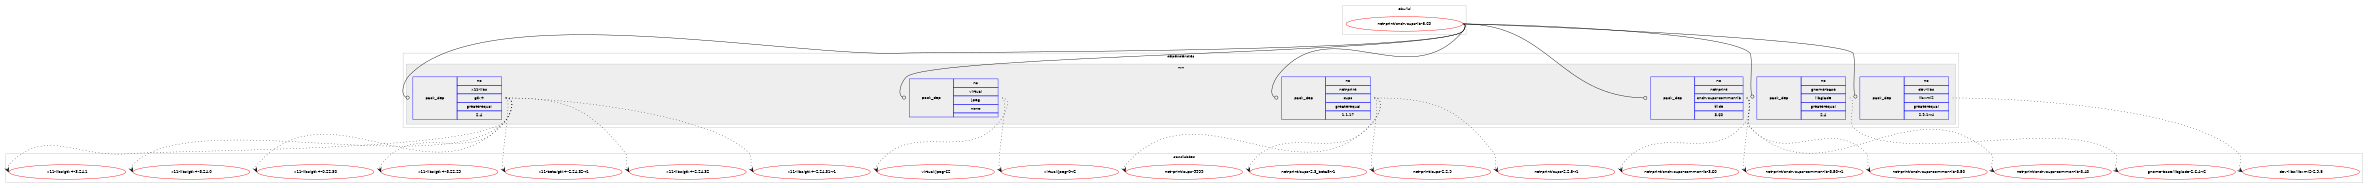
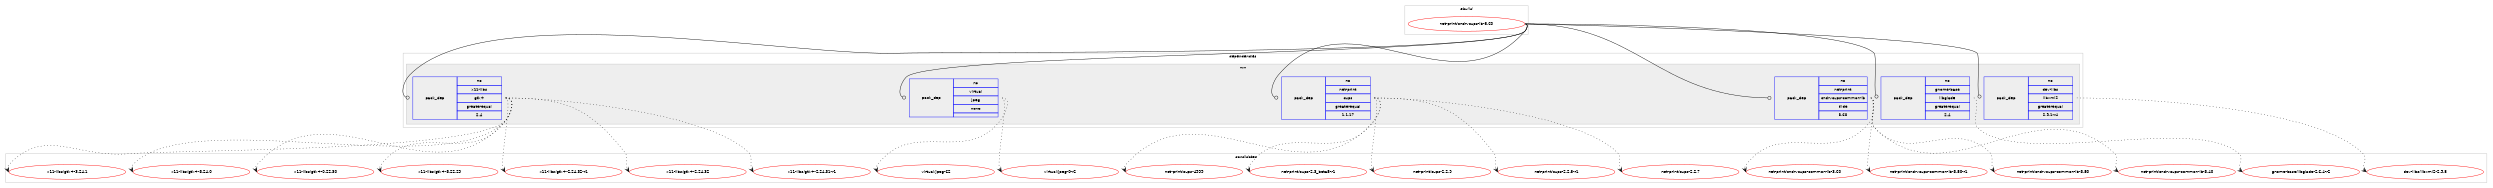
node "x11-beta/gtk+-2.24.32-r1": label "x11-beta/gtk+-2.24.32-r1" -> "x11-libs/gtk+-2.24.32-r1"
node "net-print/cups-9999": label "net-print/cups-9999" -> "net-print/cups-4999"
node "net-print/cups-2.2.7": added
